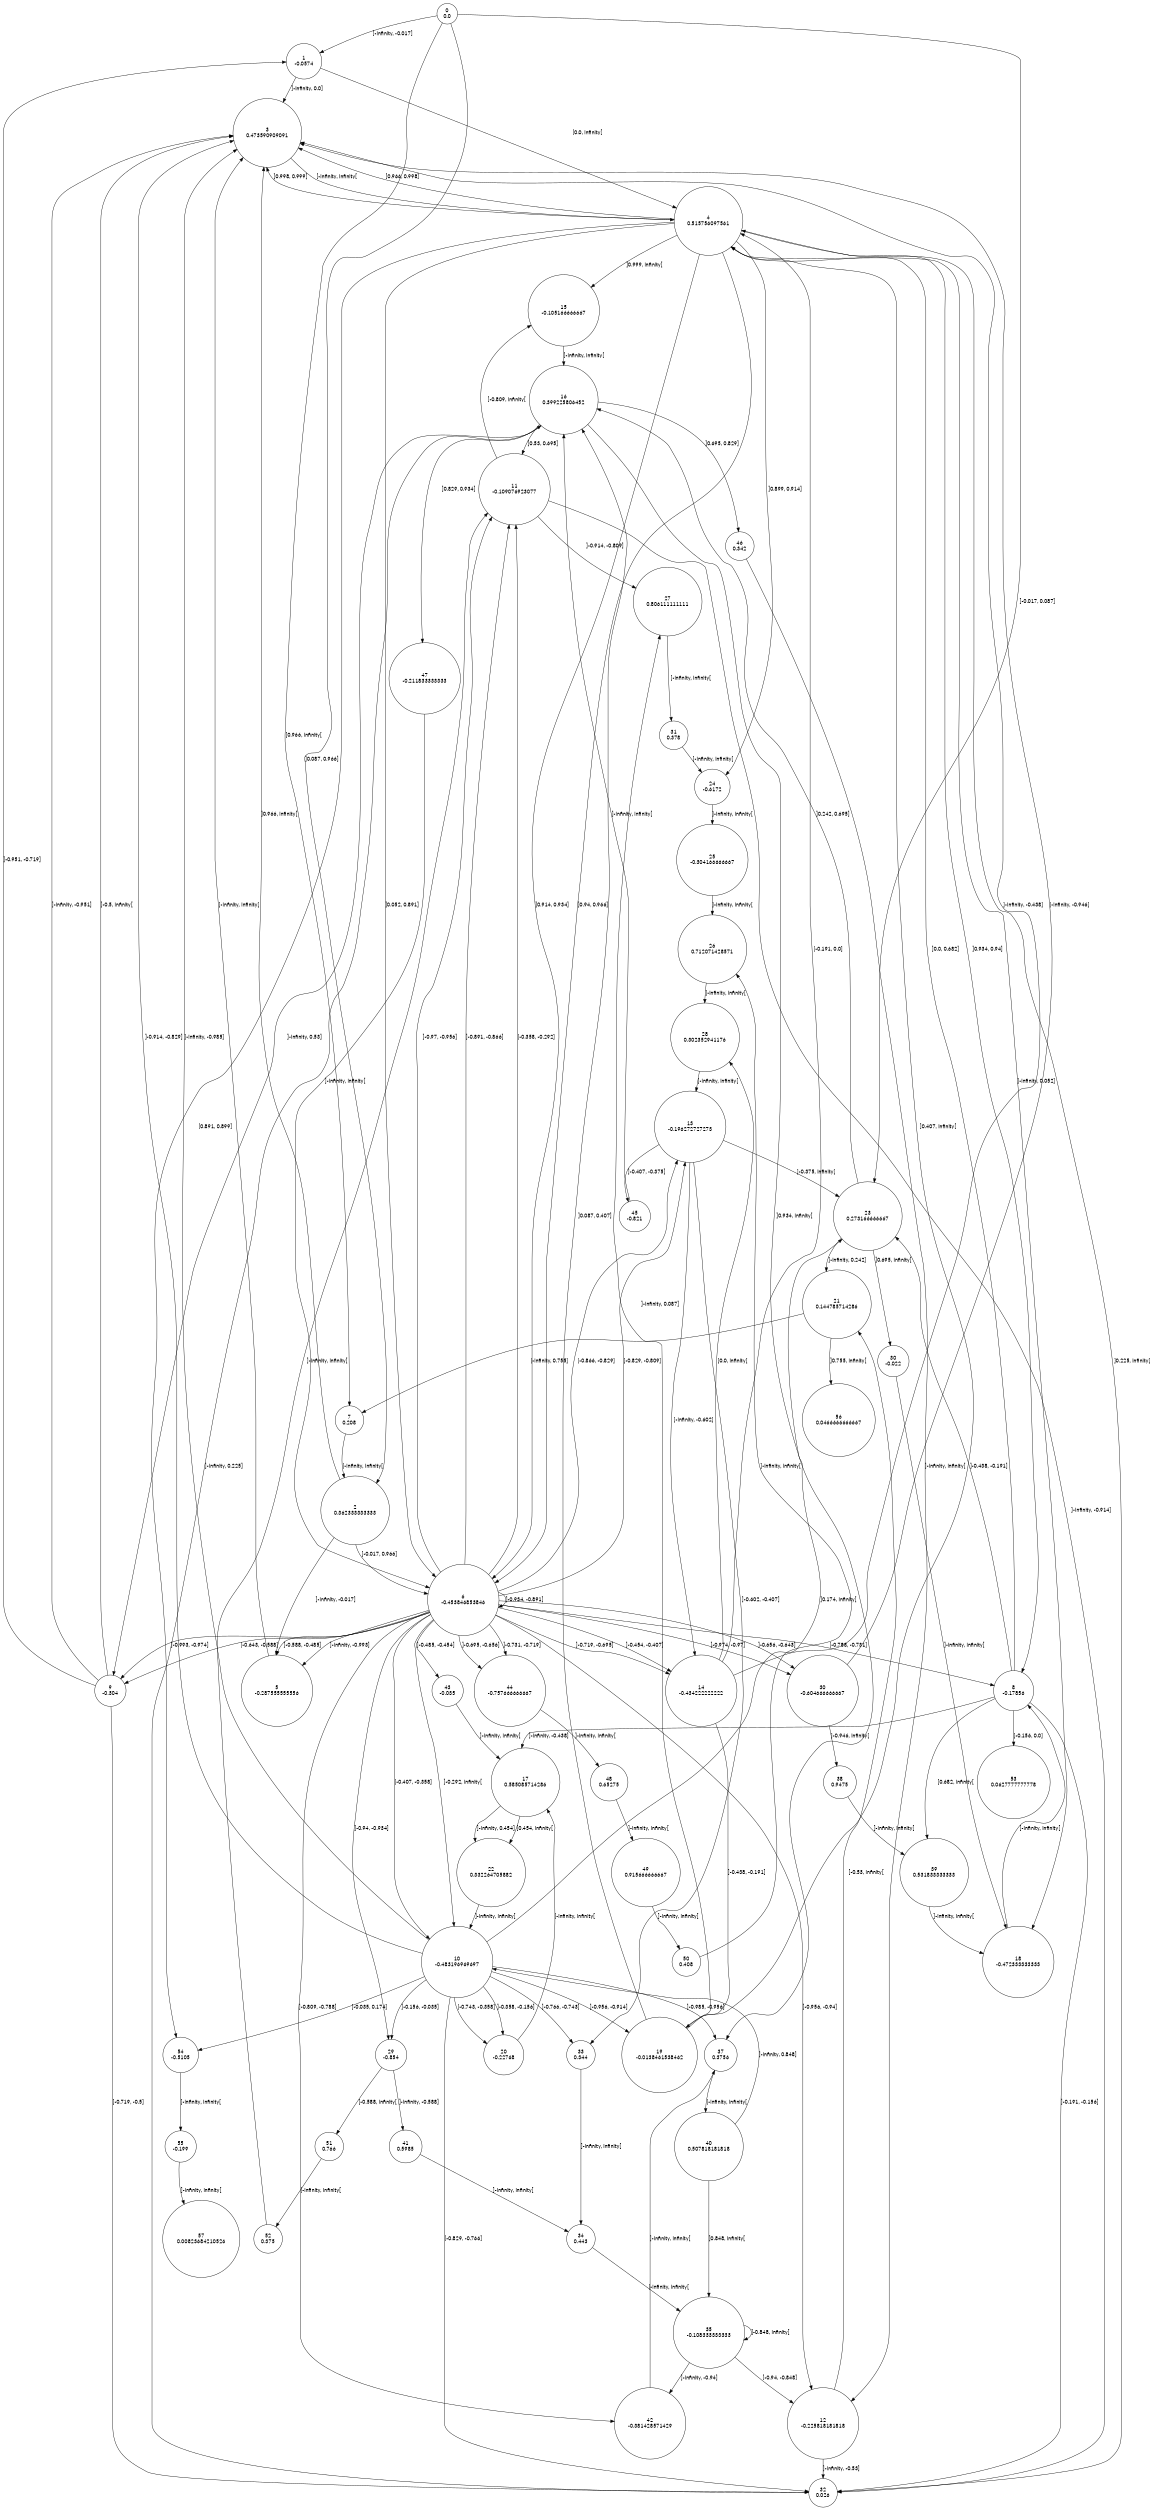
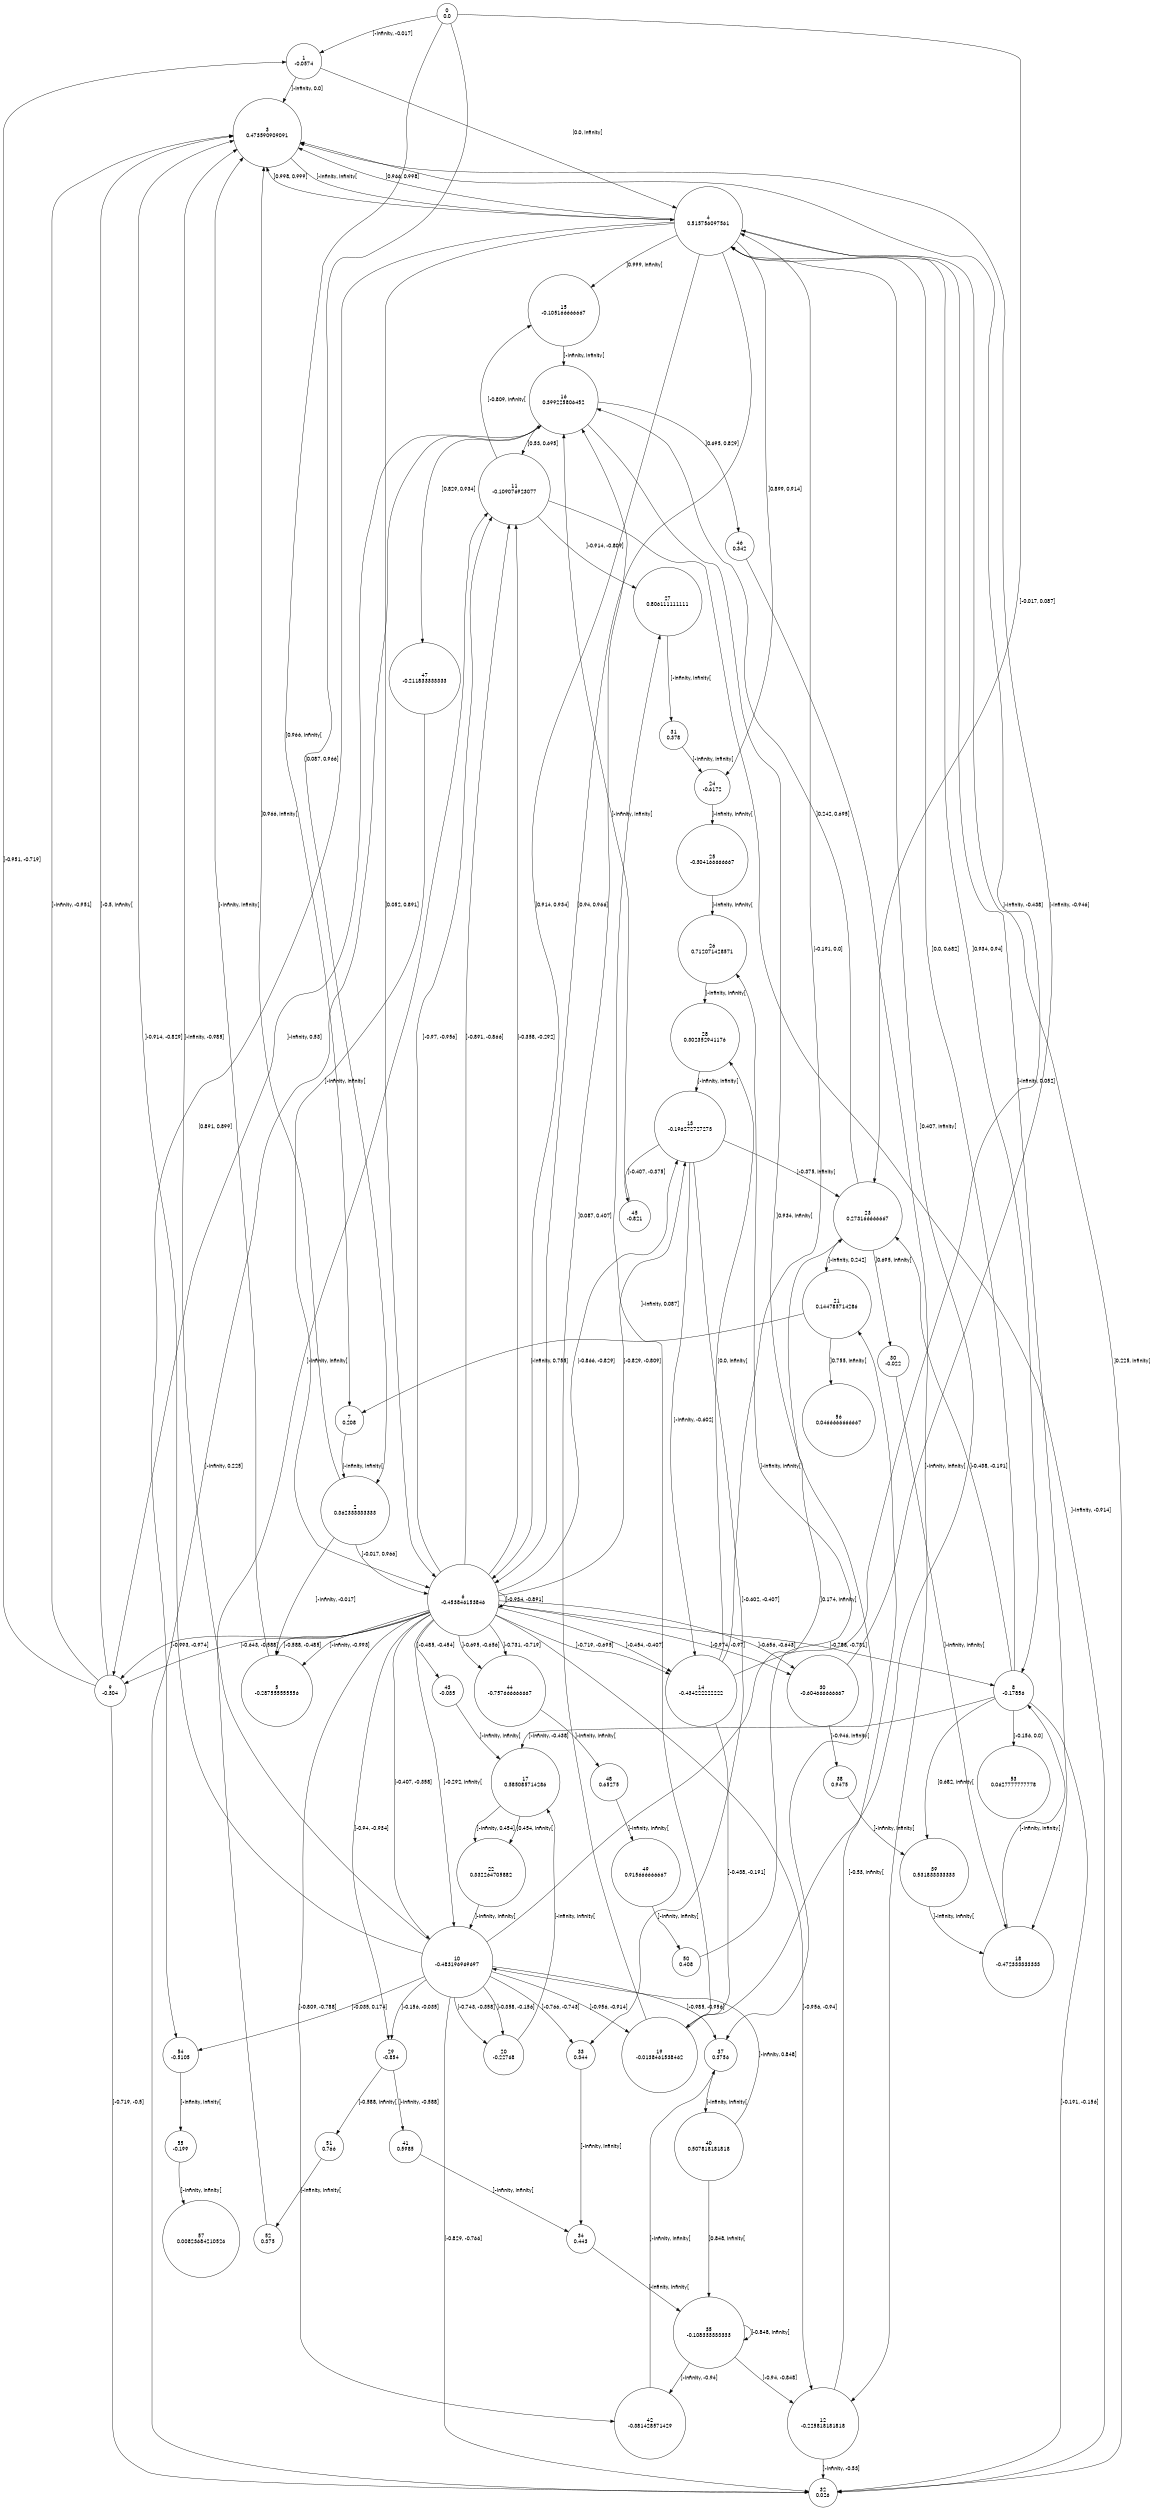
node "6 -0.453846853846": label "6 -0.453846853846" -> "6 -0.453846153846"
